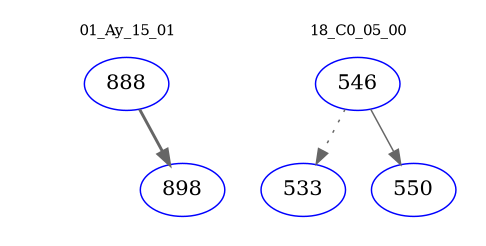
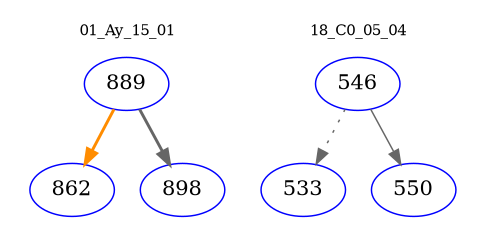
cluster "18_C0_05_00": label "18_C0_05_00" -> "18_C0_05_04"
node "888": label "888" -> "889"
node "862": added
